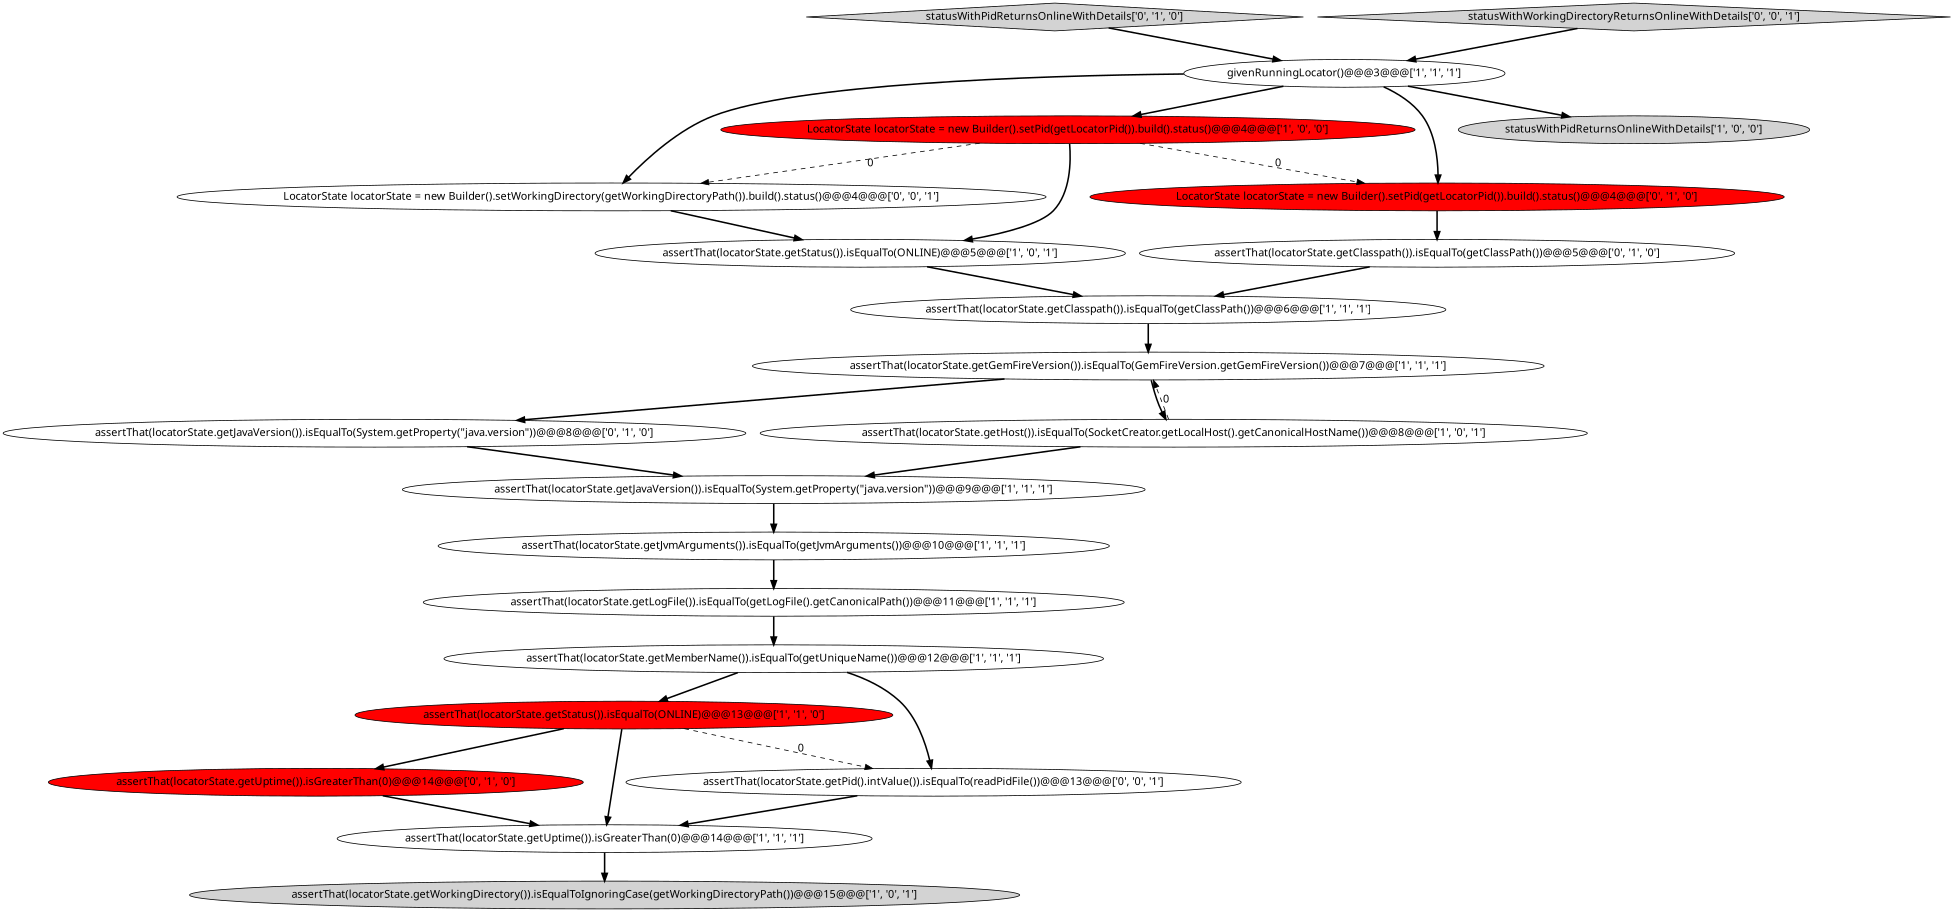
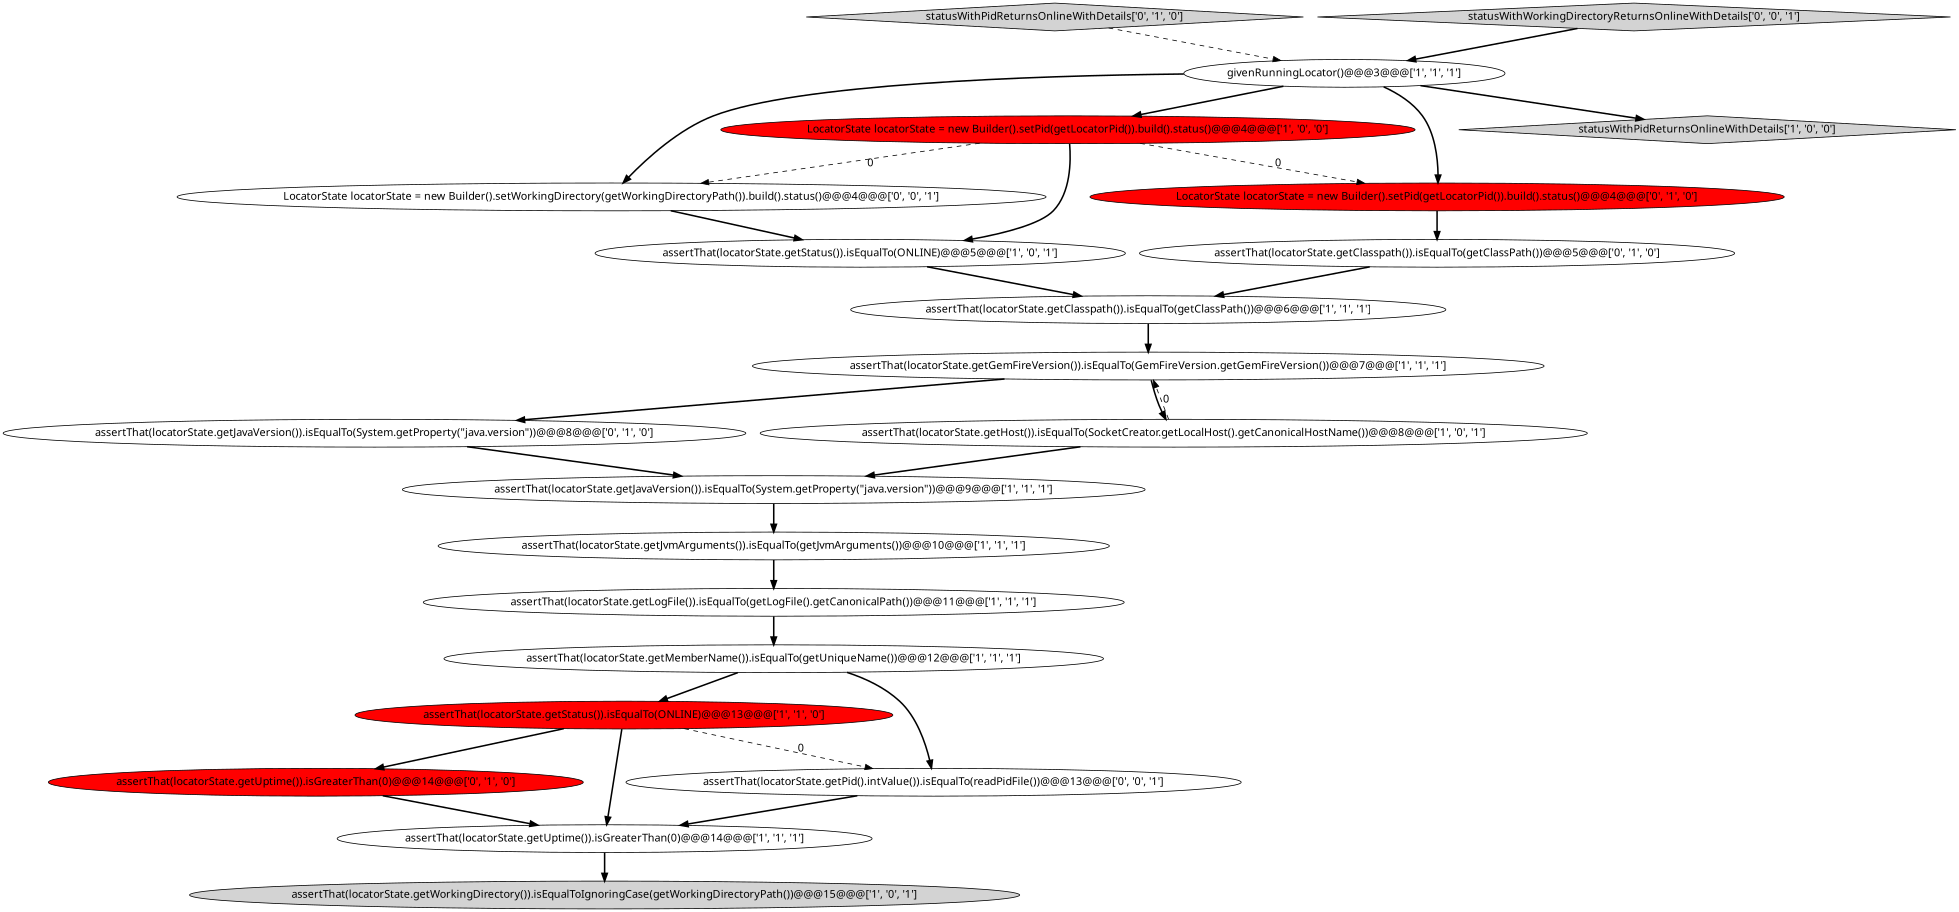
edge "statusWithPidReturnsOnlineWithDetails['0', '1', '0']" -> "givenRunningLocator()@@@3@@@['1', '1', '1']": style bold -> dashed
node "statusWithPidReturnsOnlineWithDetails['1', '0', '0']": shape ellipse -> diamond
